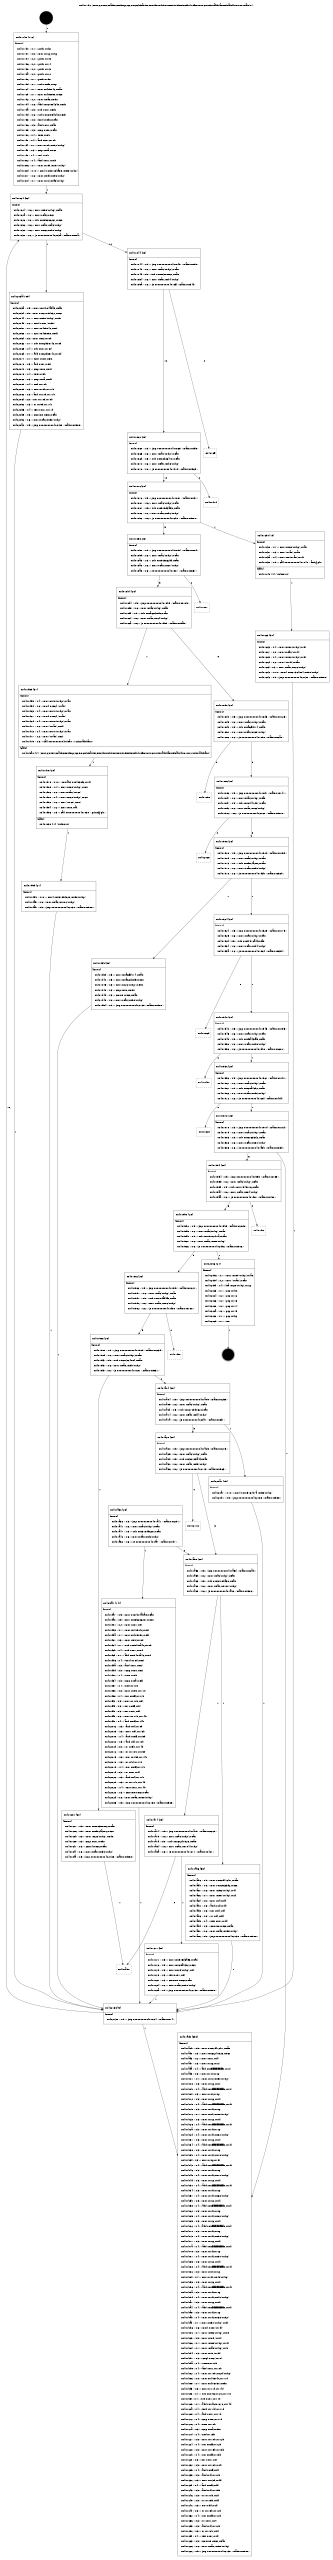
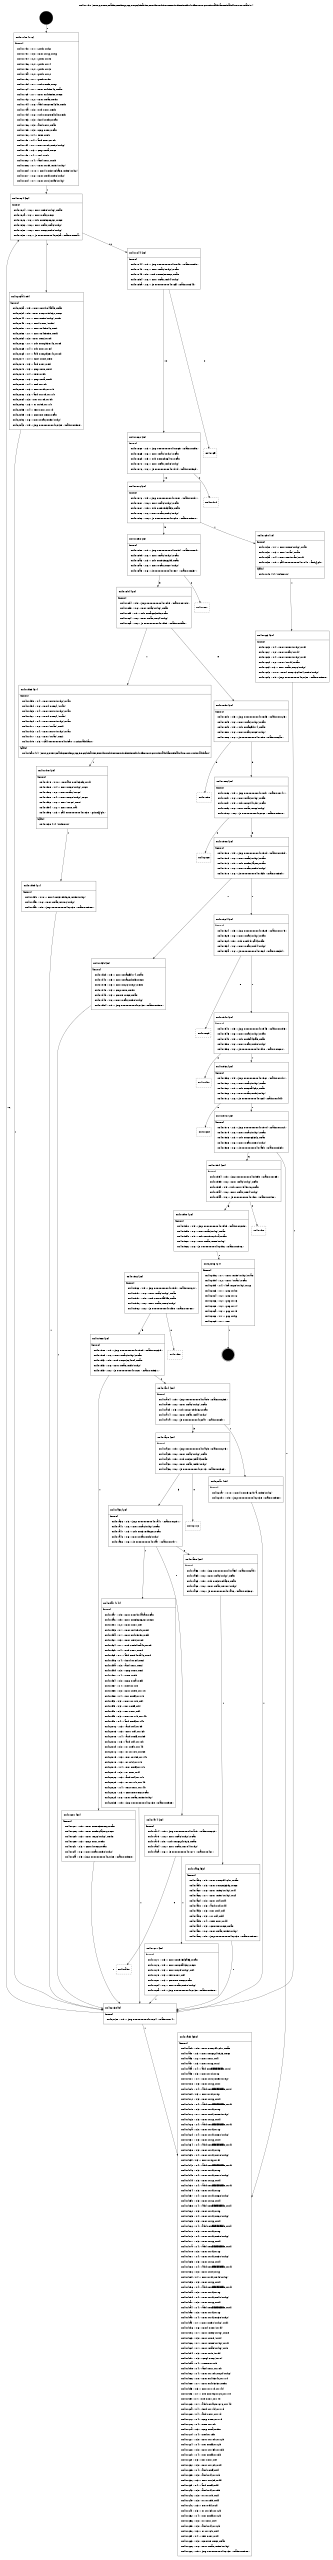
edge "0x4019b0 [28]" -> "0x4019cc [28]": removed, label "5"
edge "0x401a20 [28]" -> "0x401a58 [28]": now "0x401a20 [28]" -> "0x401a3c [28]"
edge "0x401a58 [28]" -> "0x401a74 [28]": now "0x401a3c [28]" -> "0x401a74 [28]"
edge "0x401ce1 [30]" -> "0x401a90": now "0x401ce1 [30]" -> "0x40213e [5]"
